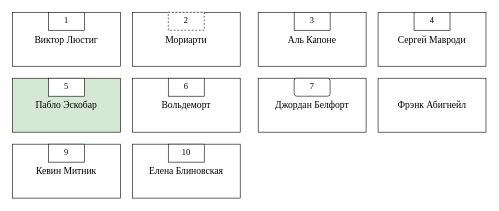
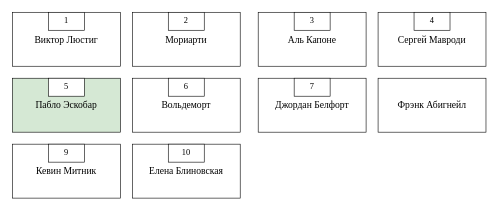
node "2": style dashed -> solid
node "7": shape rounded rectangle -> rectangle
